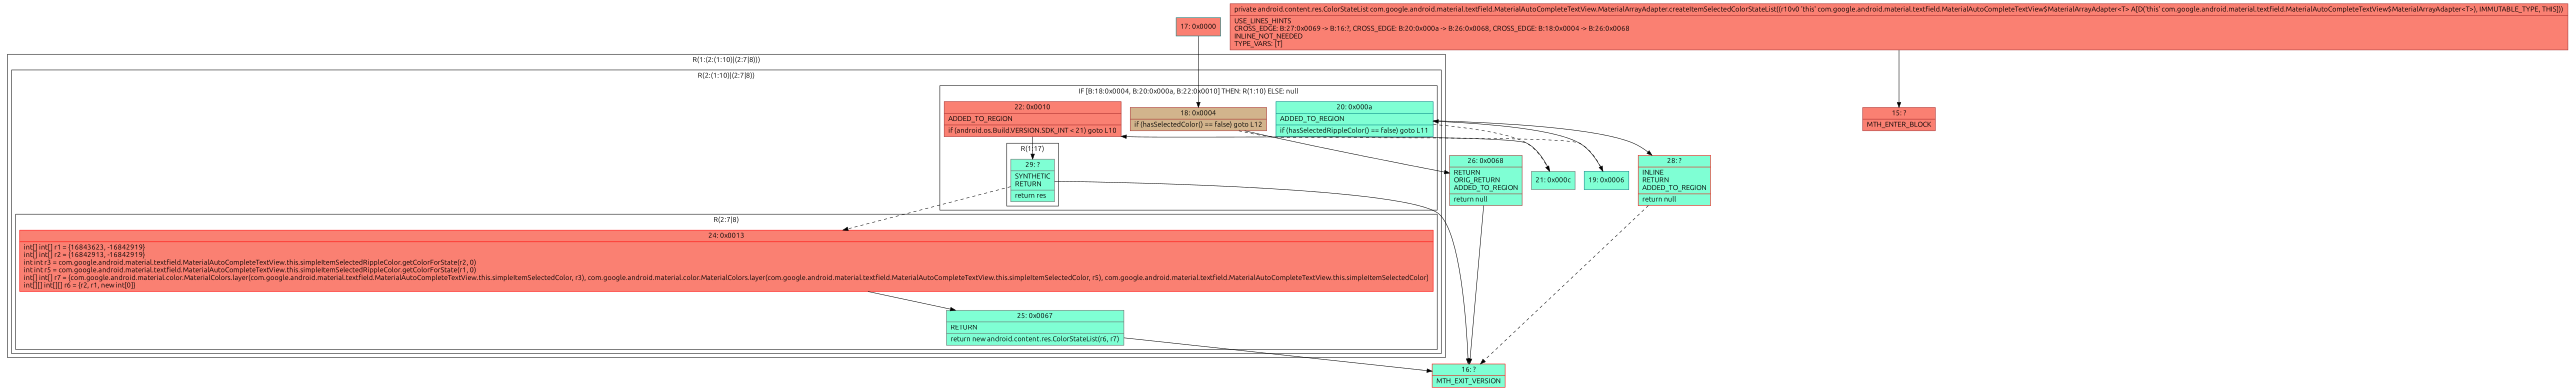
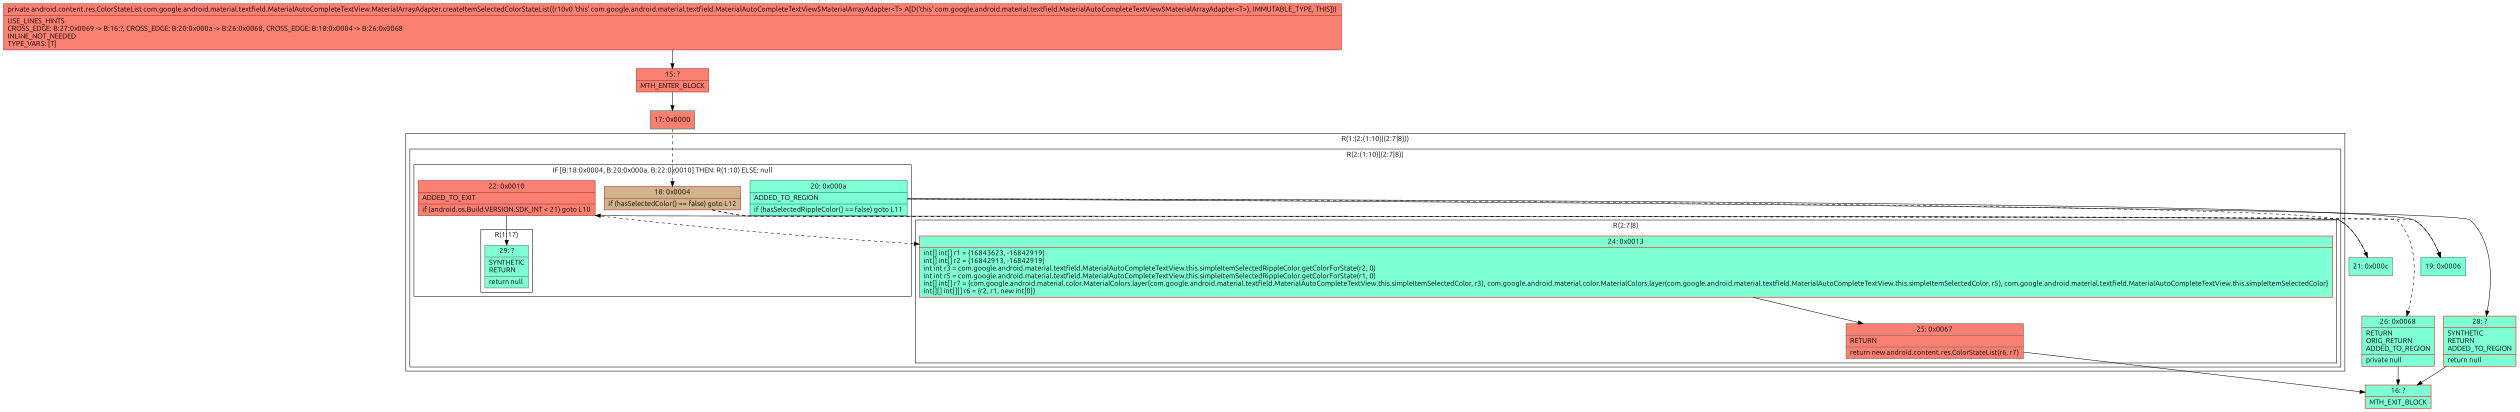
edge "17: 0x0000" -> "18: 0x0004": style solid -> dashed
edge "15: ?" -> "17: 0x0000": added
node "22: 0x0010": text "ADDED_TO_REGION" -> "ADDED_TO_EXIT"
edge "19: 0x0006" -> "20: 0x000a": reversed
edge "18: 0x0004" -> "26: 0x0068": style solid -> dashed
node "28: ?": text "INLINE" -> "SYNTHETIC"
edge "29: ?" -> "16: ?": removed
node "29: ?": text "return res" -> "return null"
node "26: 0x0068": text "return null" -> "private null"
edge "29: ?" -> "24: 0x0013": now "22: 0x0010" -> "24: 0x0013"
node "24: 0x0013": fillcolor salmon -> aquamarine
edge "28: ?" -> "16: ?": style dashed -> solid
node "25: 0x0067": fillcolor aquamarine -> salmon
node "16: ?": text "MTH_EXIT_VERSION" -> "MTH_EXIT_BLOCK"
